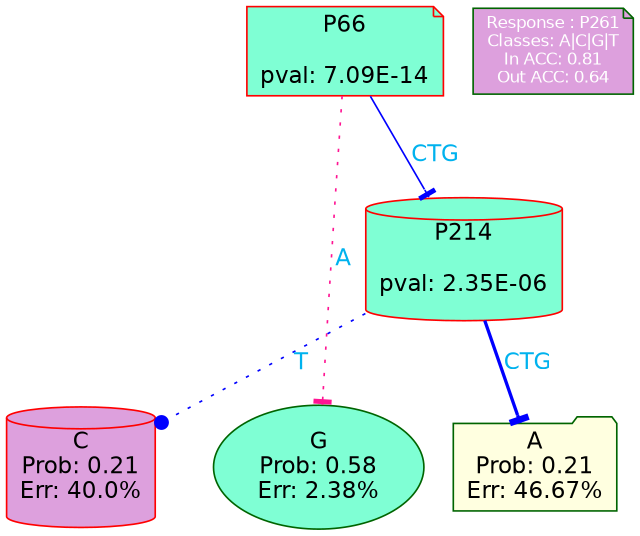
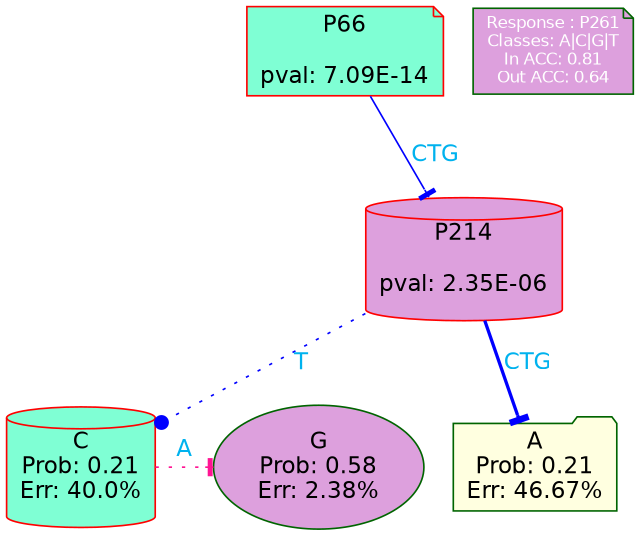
edge "P66 pval: 7.09E-14" -> "G Prob: 0.58 Err: 2.38%": now "C Prob: 0.21 Err: 40.0%" -> "G Prob: 0.58 Err: 2.38%"
node "P214 pval: 2.35E-06": fillcolor aquamarine -> plum
node "C Prob: 0.21 Err: 40.0%": fillcolor plum -> aquamarine
node "G Prob: 0.58 Err: 2.38%": fillcolor aquamarine -> plum
